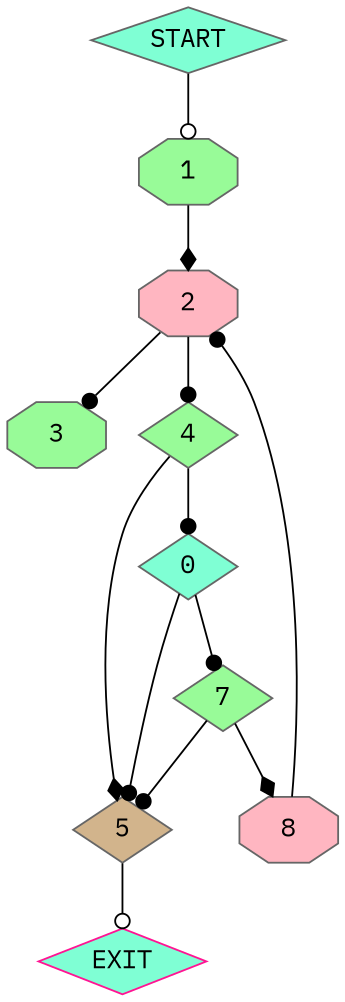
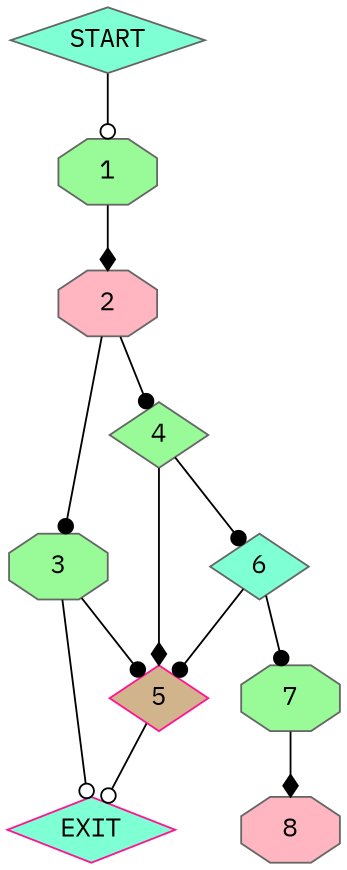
edge "8" -> "2": removed
node "0": label "0" -> "6"
edge "3" -> "EXIT": added
node "7": shape diamond -> octagon
edge "7" -> "5": now "3" -> "5"
node "5": color gray40 -> deeppink
